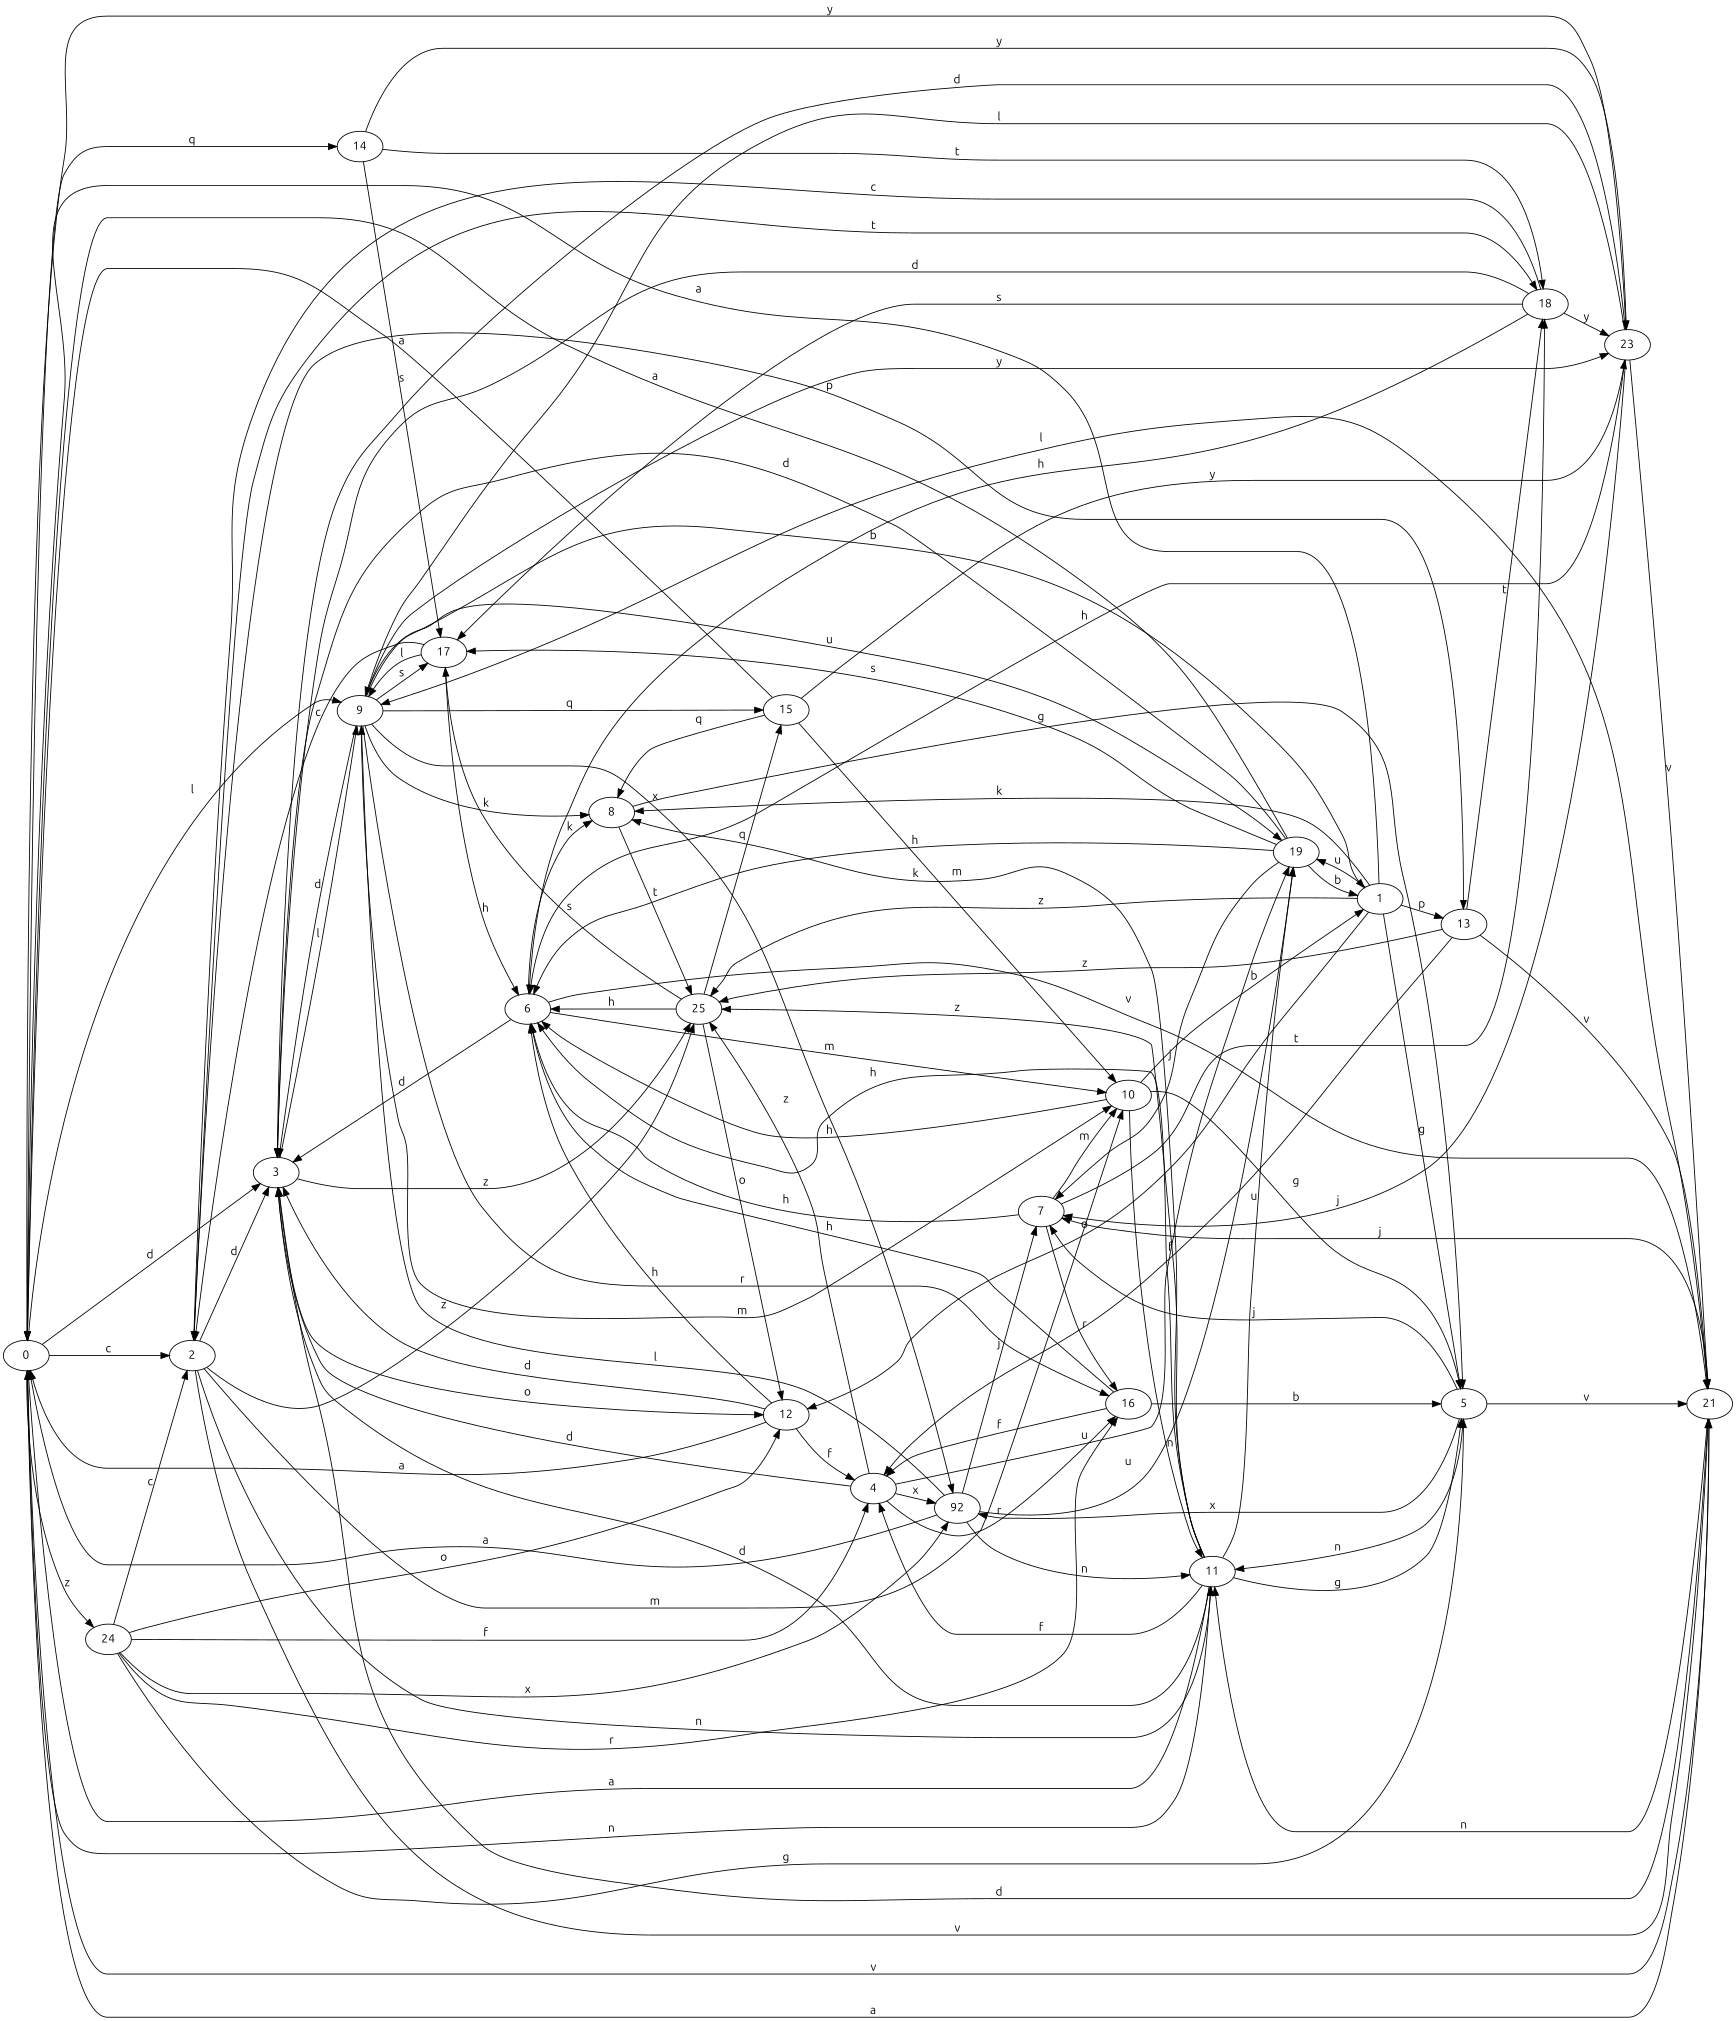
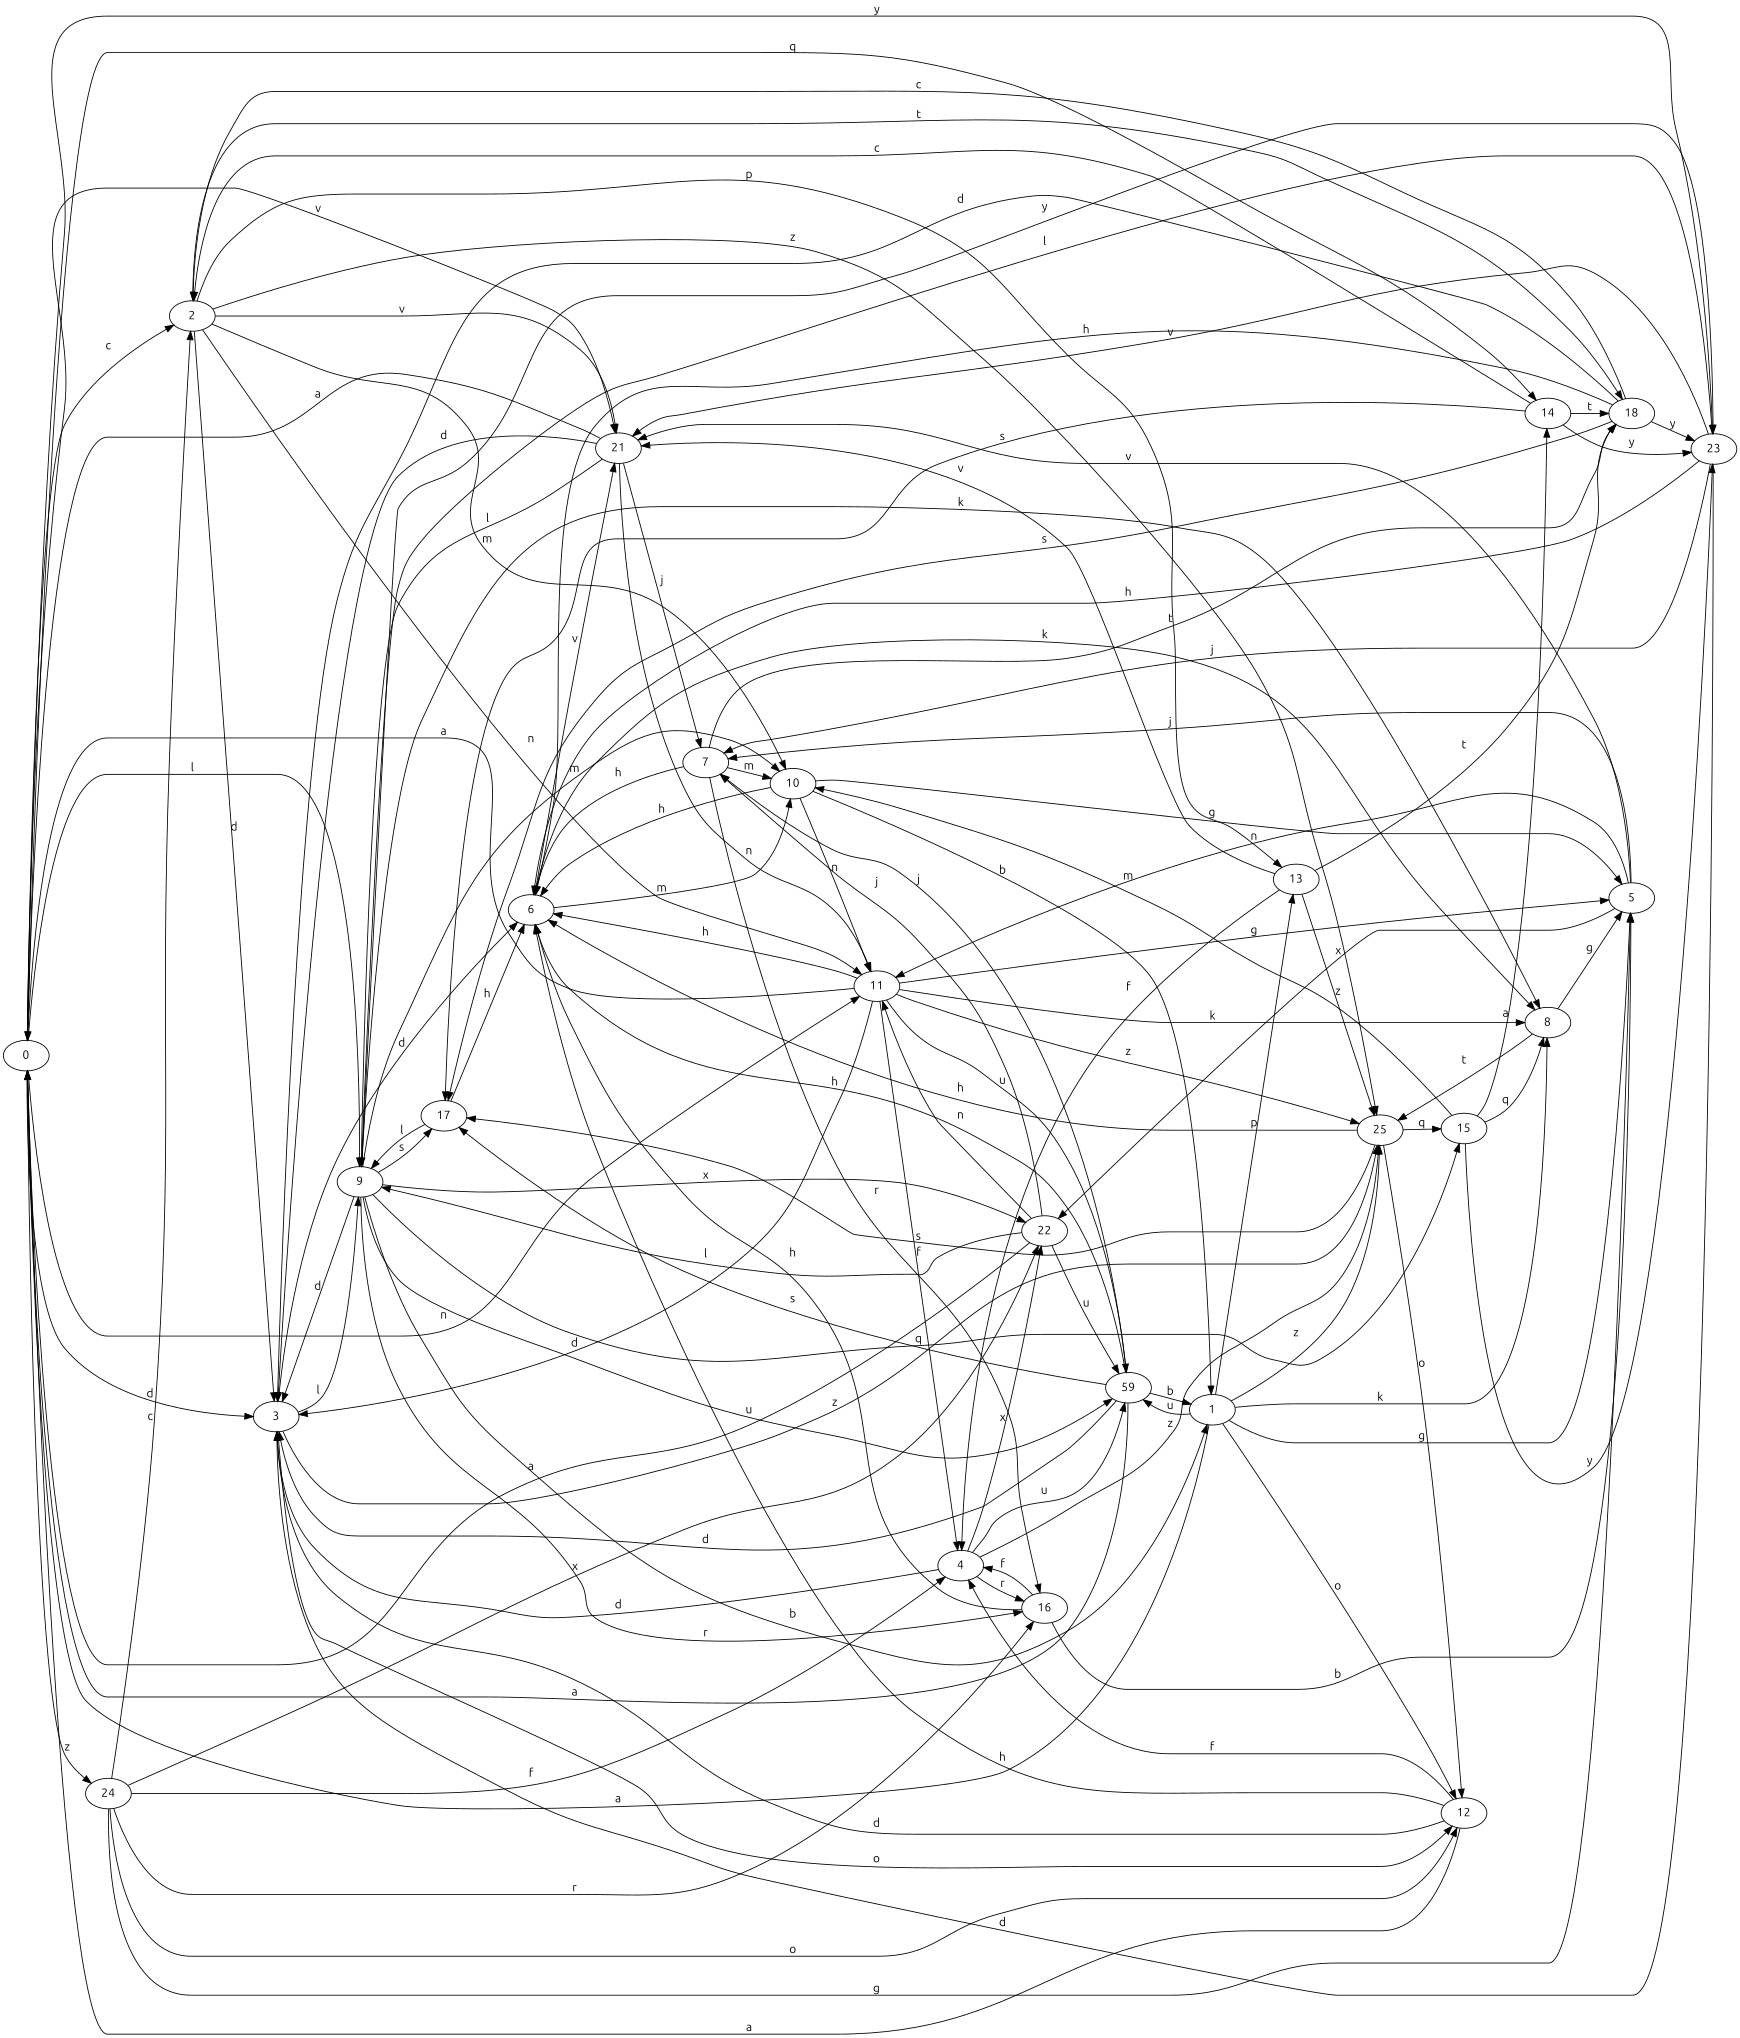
edge "15" -> "0": now "15" -> "14"
node "19": label "19" -> "59"
edge "17" -> "2": now "14" -> "2"
edge "6" -> "3": reversed
node "92": label "92" -> "22"
